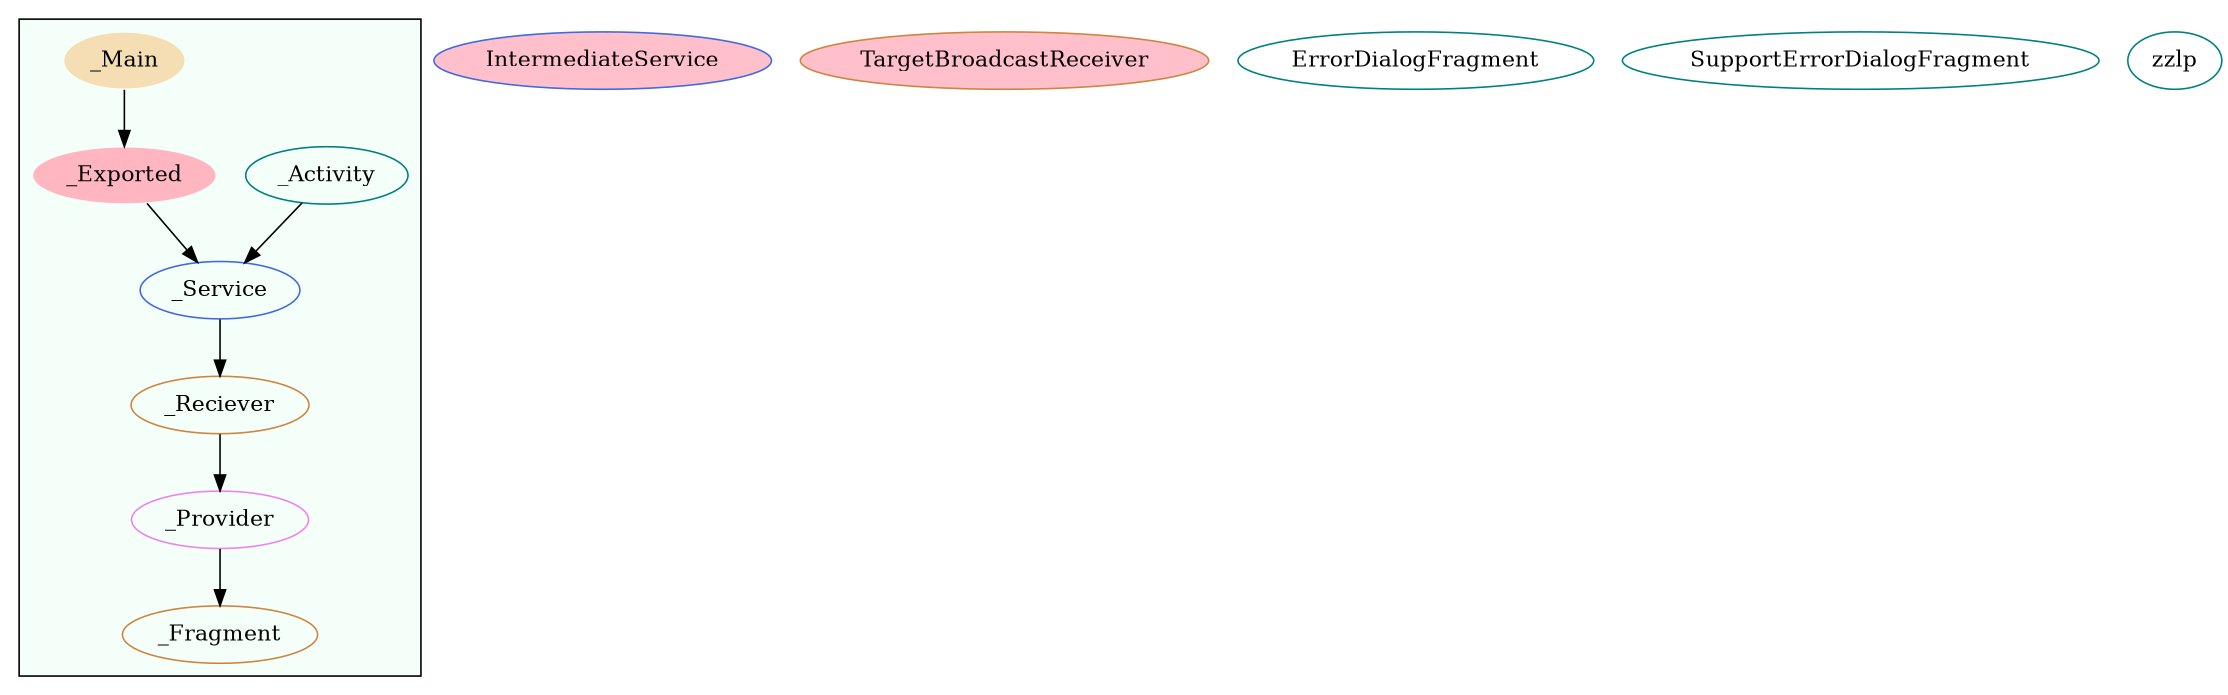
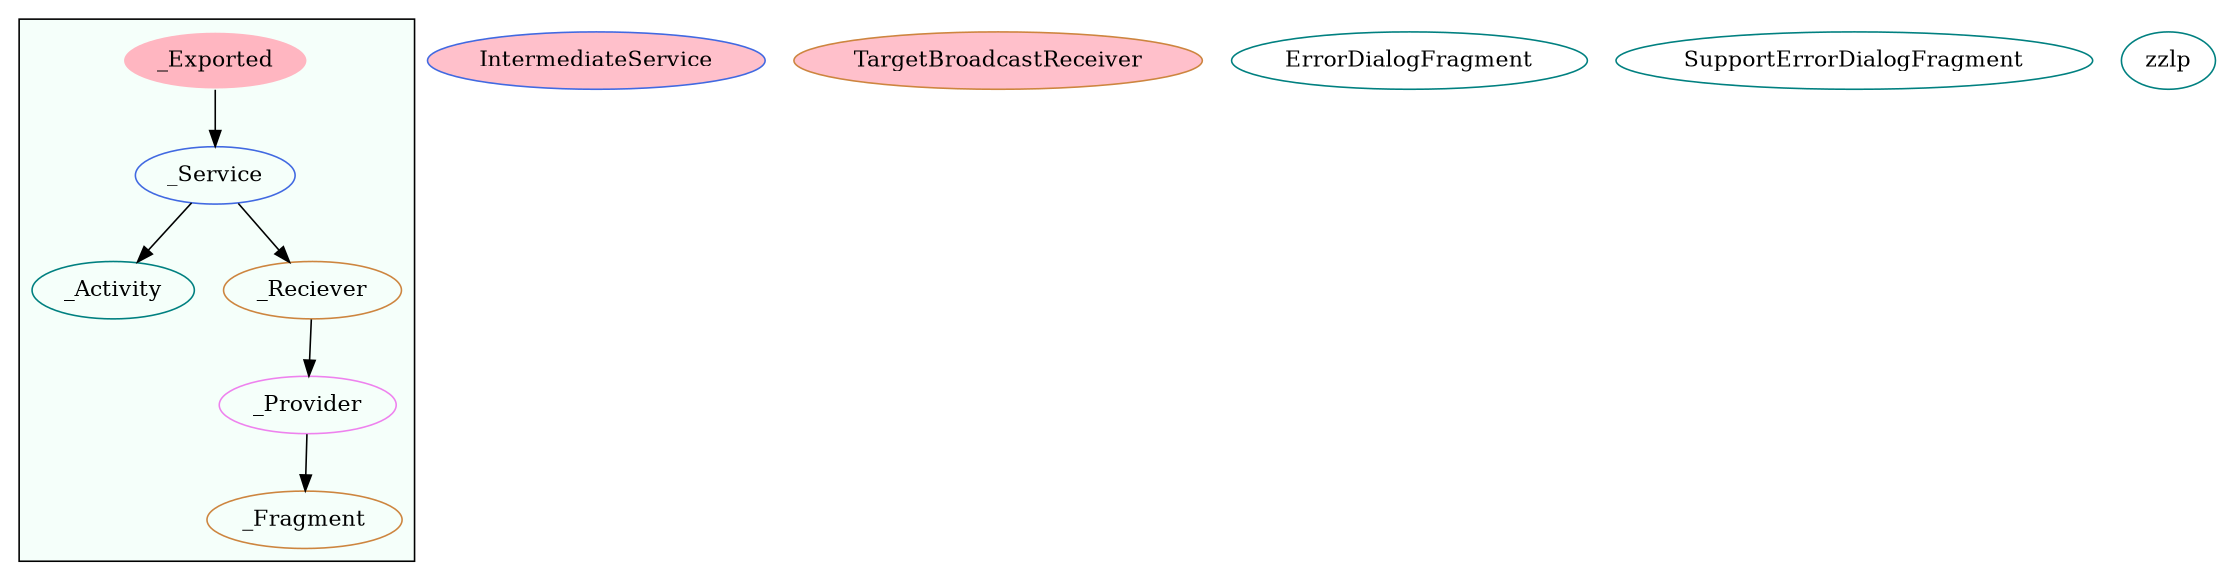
node "_Main": removed
edge "_Activity" -> "_Service": reversed
